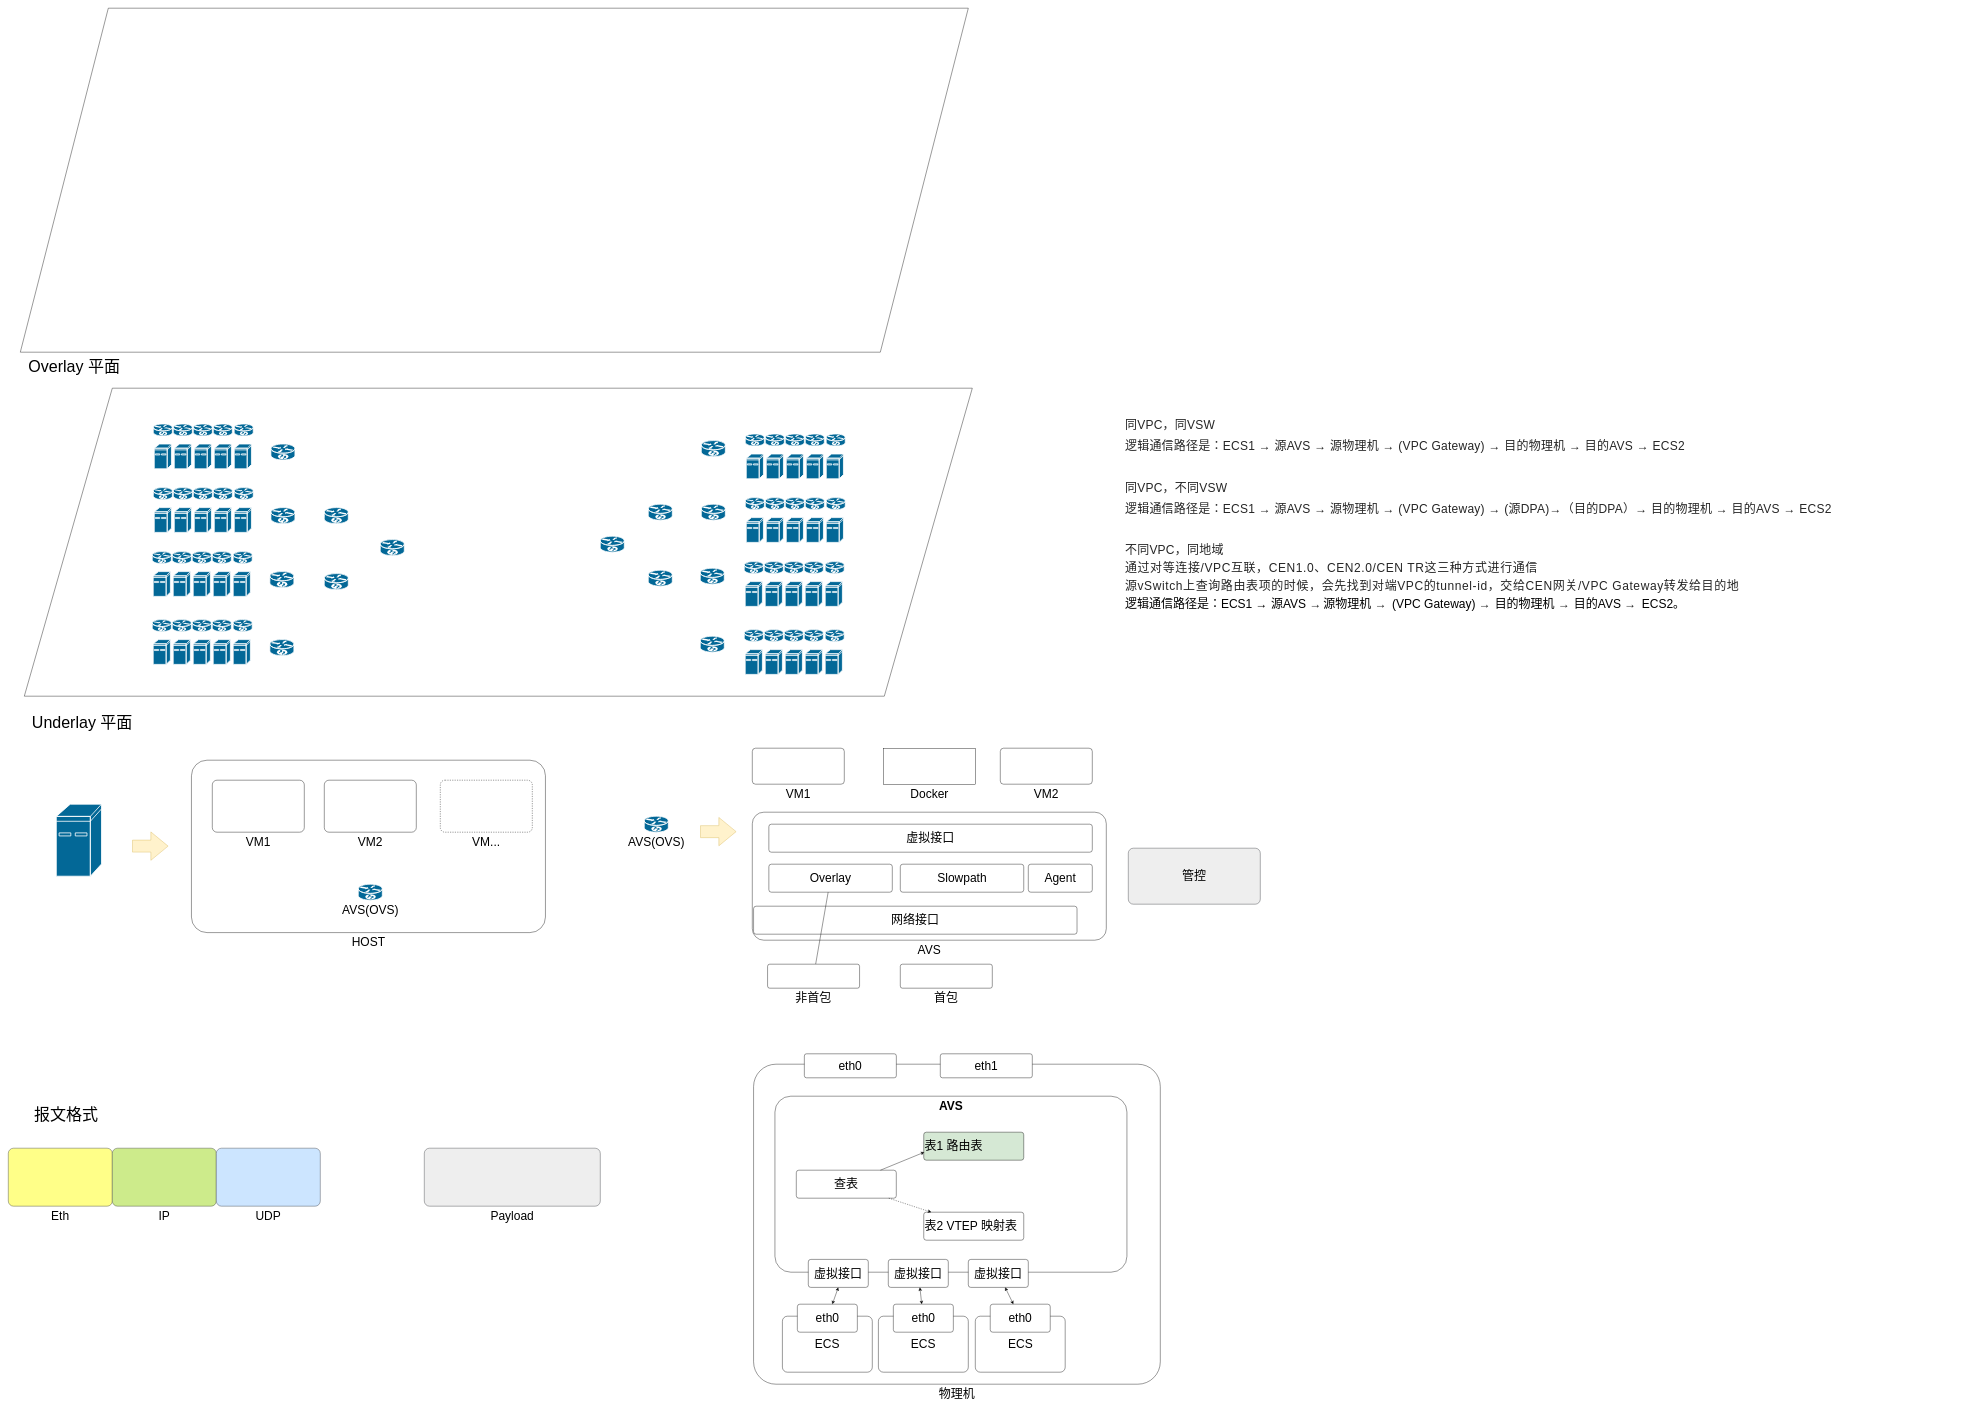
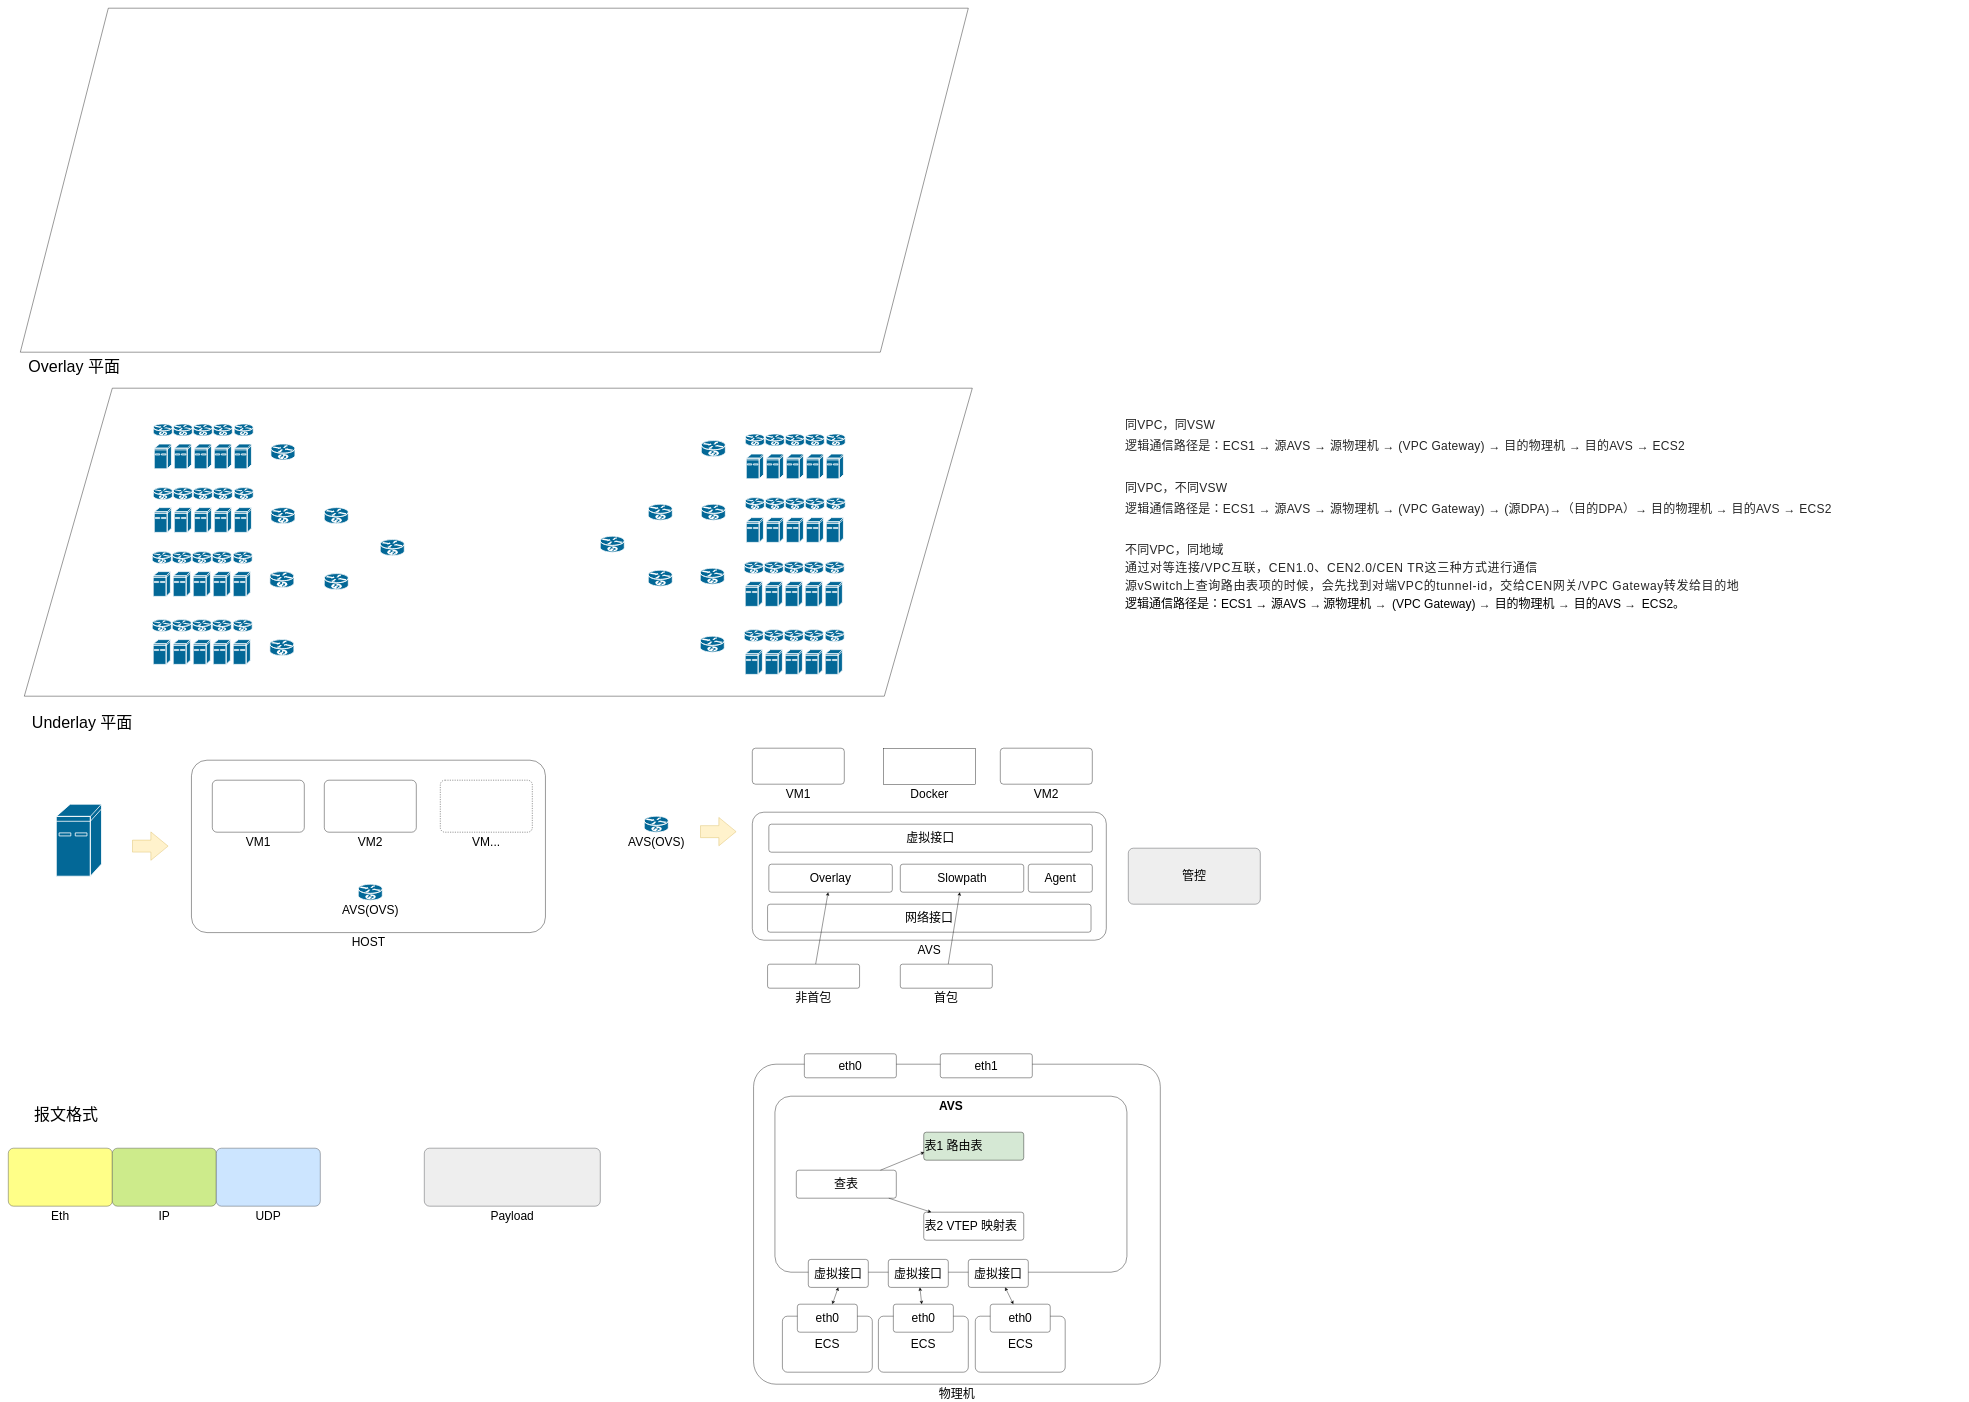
edge "Overlay" -- "非首包": arrowhead none -> classic
edge "首包" -> "Slowpath": added
node "网络接口": moved (915, 920) -> (929, 918)
edge "查表" -> "表2 VTEP 映射表": style dashed -> solid
